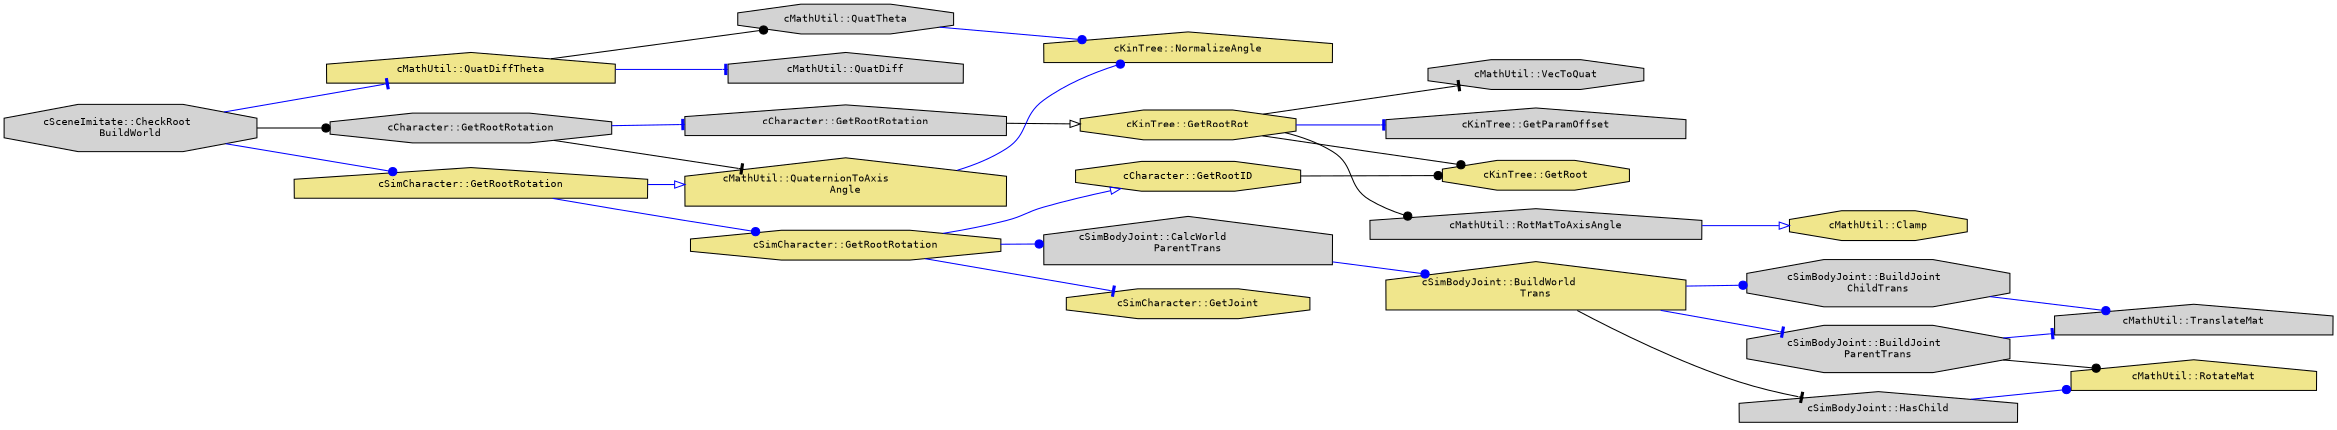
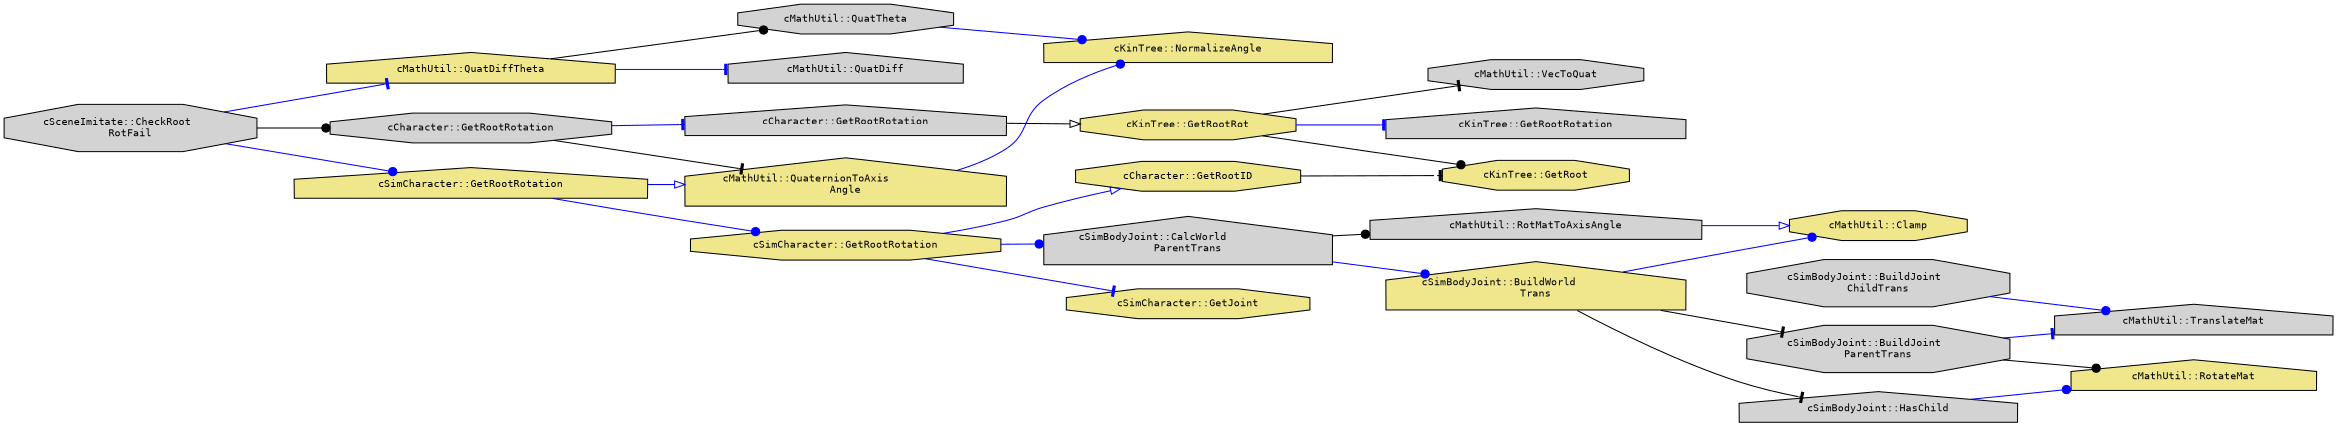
node "cKinTree::GetParamOffset": label "cKinTree::GetParamOffset" -> "cKinTree::GetRootRotation"
node "cSceneImitate::CheckRoot BuildWorld": label "cSceneImitate::CheckRoot BuildWorld" -> "cSceneImitate::CheckRoot RotFail"
edge "cKinTree::GetRootRot" -> "cMathUtil::RotMatToAxisAngle": now "cSimBodyJoint::CalcWorld ParentTrans" -> "cMathUtil::RotMatToAxisAngle"
edge "cCharacter::GetRootID" -> "cKinTree::GetRoot": arrowhead dot -> tee
edge "cSimBodyJoint::BuildWorld Trans" -> "cSimBodyJoint::BuildJoint ChildTrans": now "cSimBodyJoint::BuildWorld Trans" -> "cMathUtil::Clamp"
edge "cSimBodyJoint::BuildWorld Trans" -> "cSimBodyJoint::BuildJoint ParentTrans": color blue -> black
